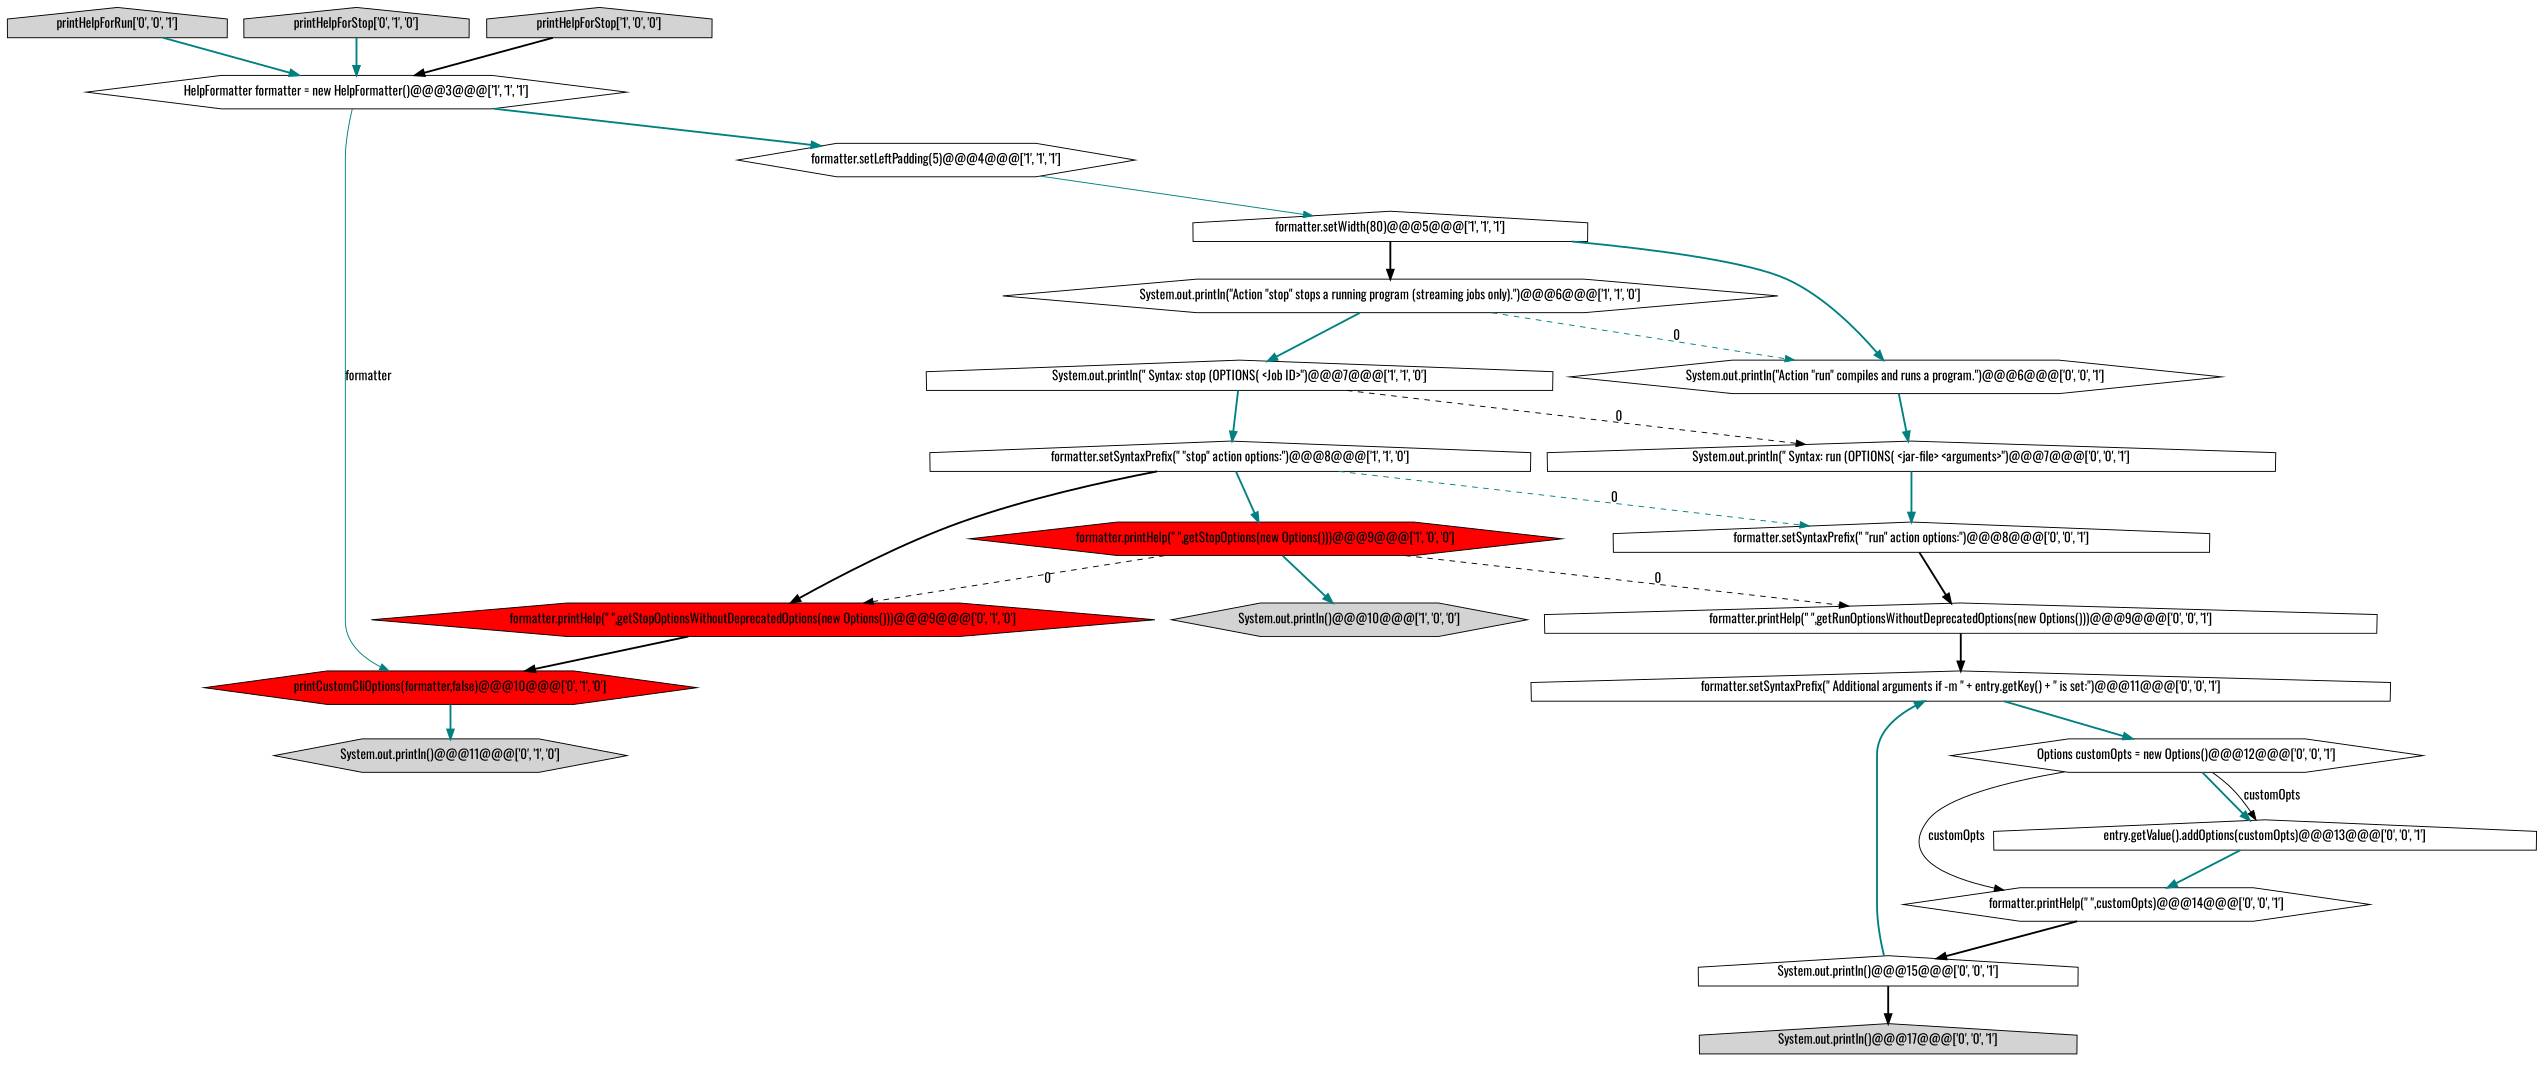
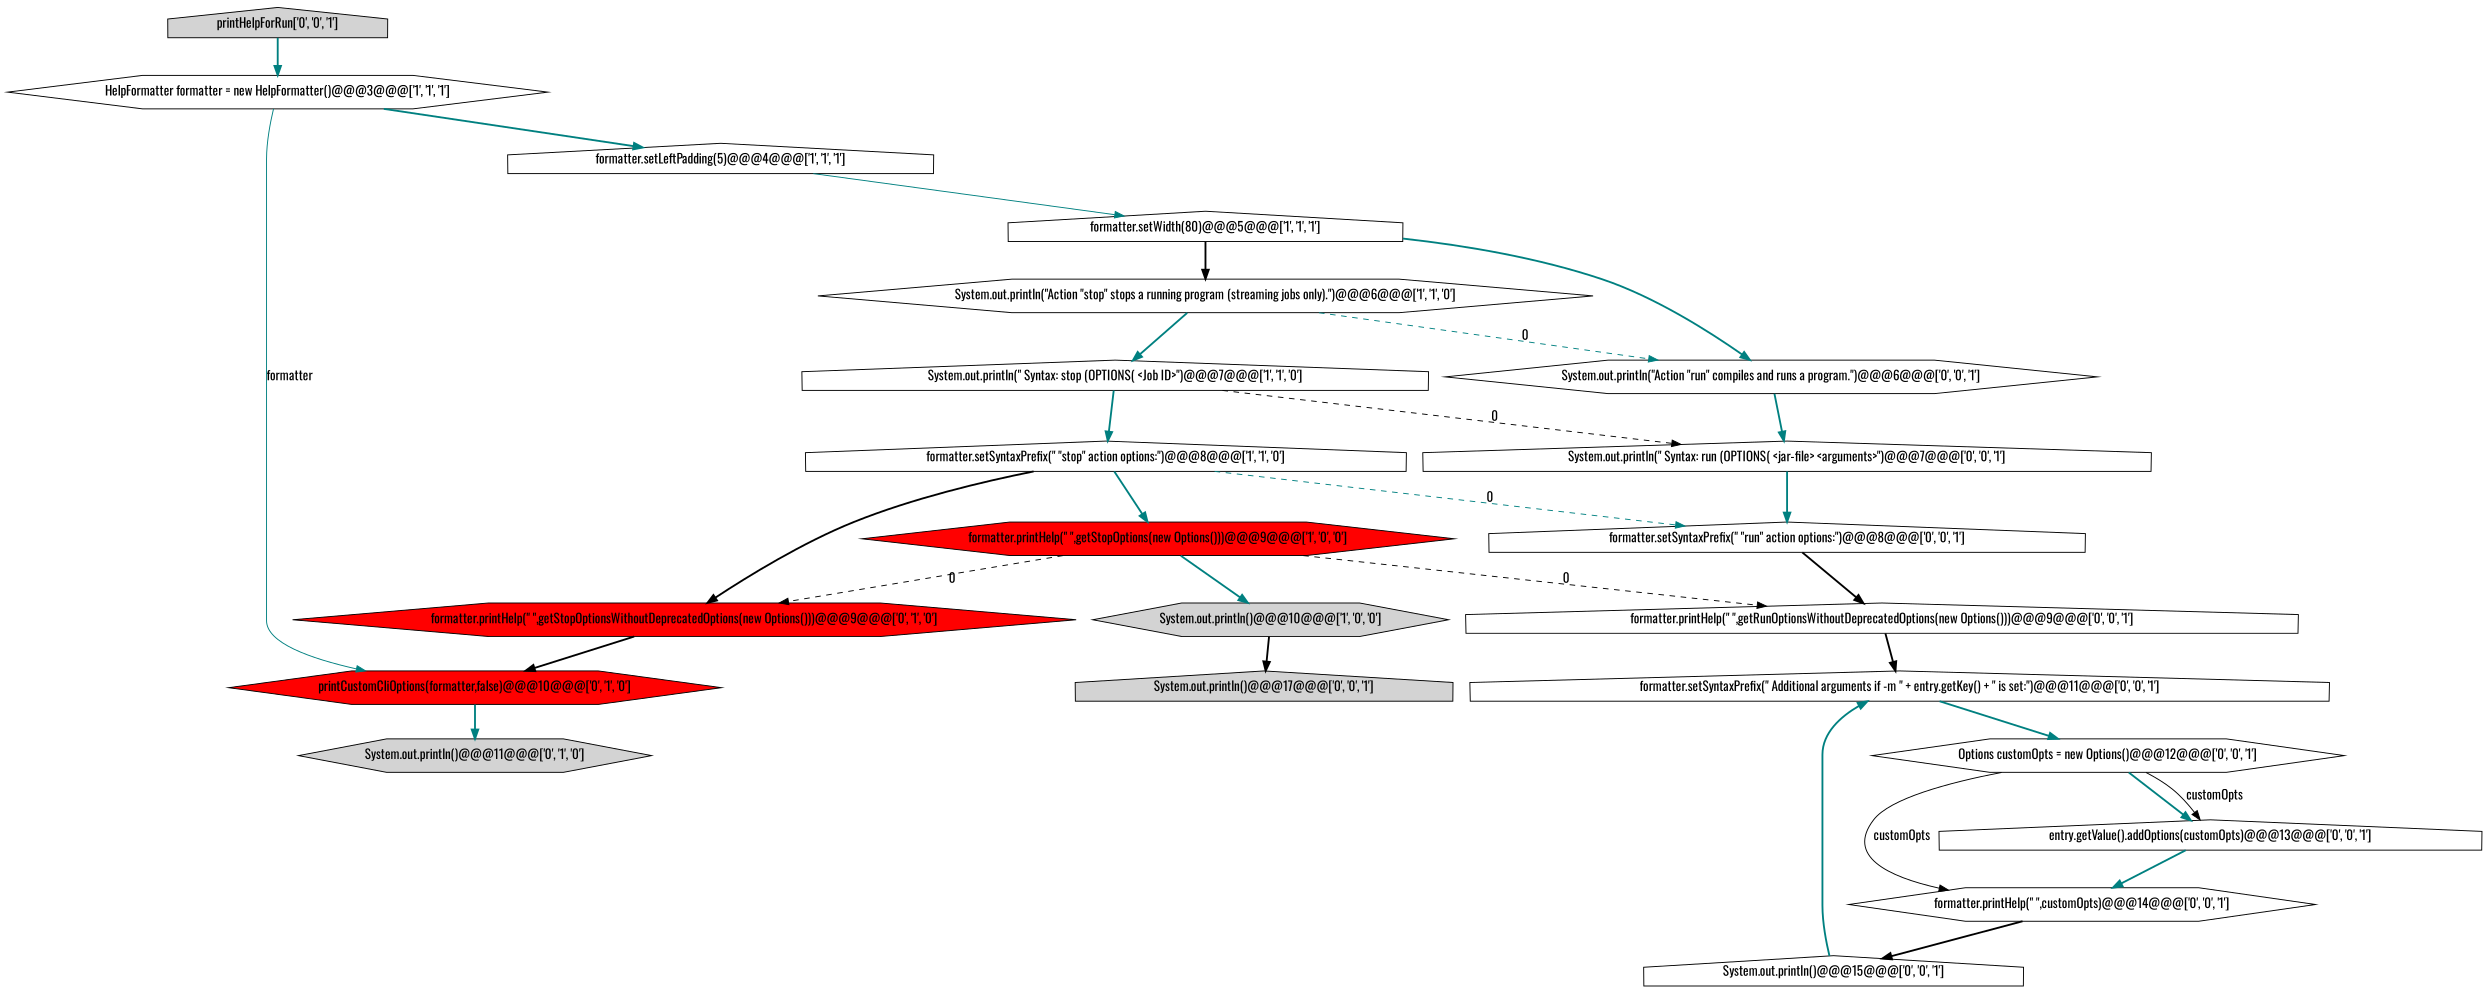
node "printHelpForStop['0', '1', '0']": removed
node "printHelpForStop['1', '0', '0']": removed
node "formatter.setLeftPadding(5)@@@4@@@['1', '1', '1']": shape hexagon -> house
edge "System.out.println()@@@15@@@['0', '0', '1']" -> "System.out.println()@@@17@@@['0', '0', '1']": now "System.out.println()@@@10@@@['1', '0', '0']" -> "System.out.println()@@@17@@@['0', '0', '1']"
